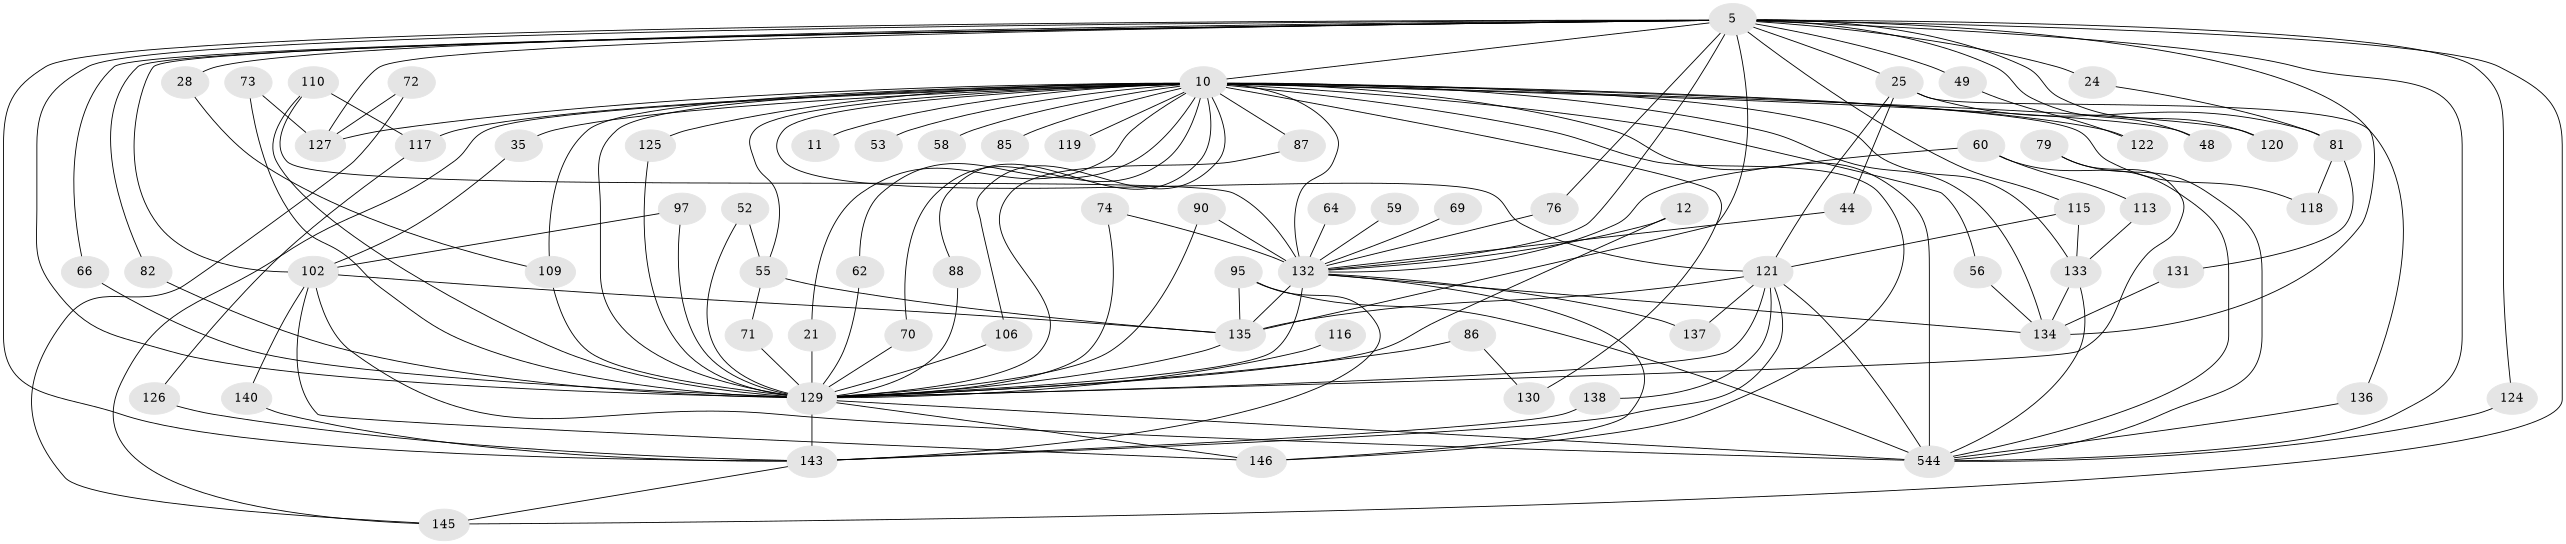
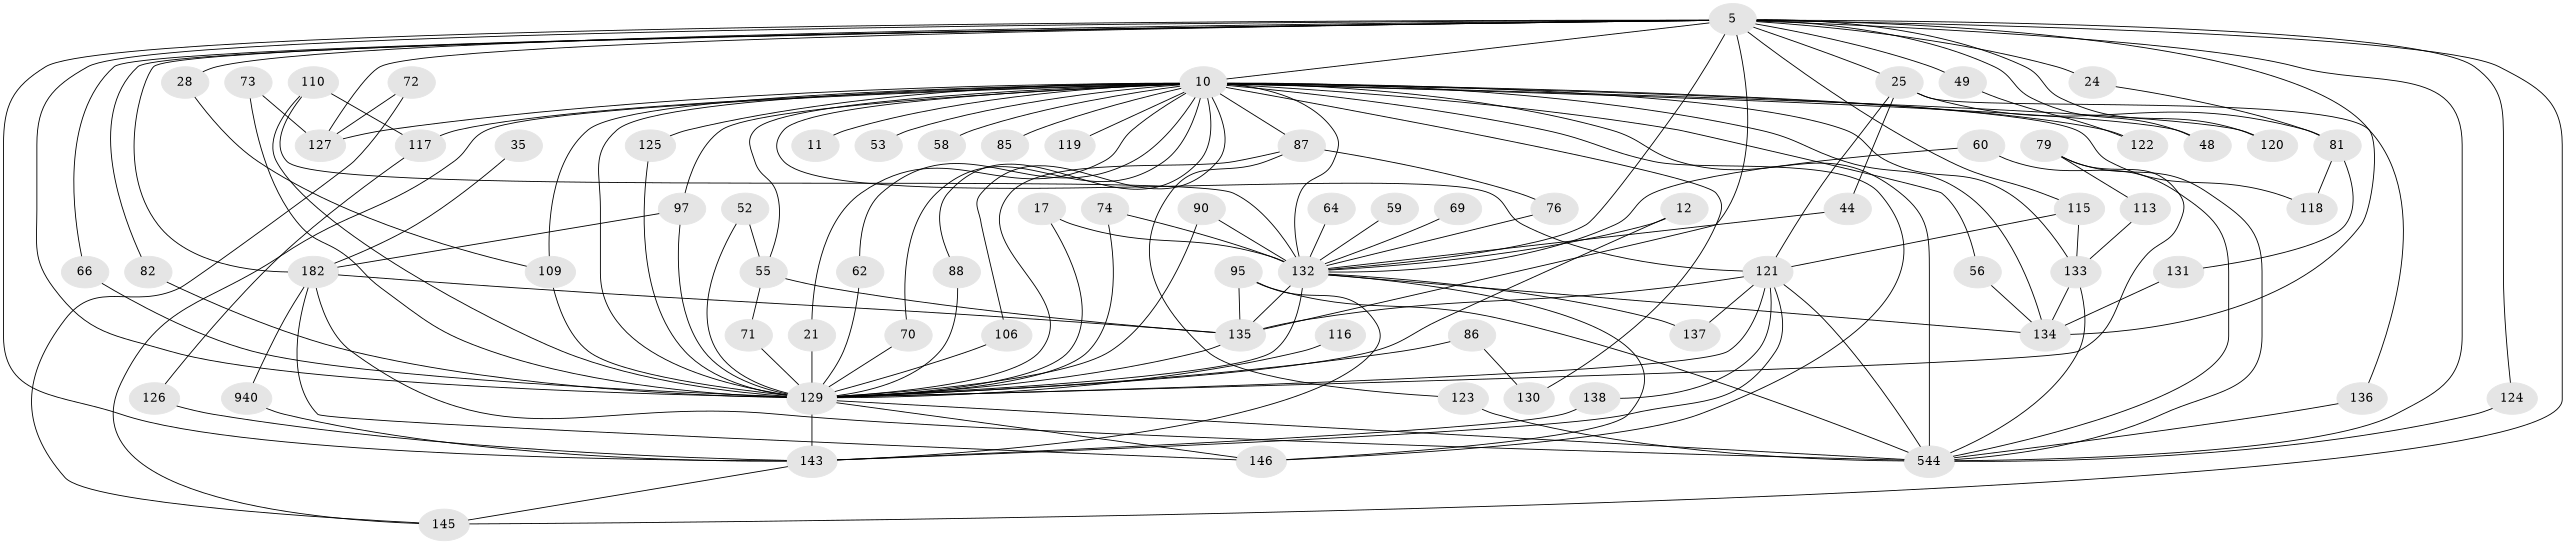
edge "10" -- "35": now "10" -- "97"
edge "5" -- "76": now "87" -- "76"
edge "60" -- "113": now "79" -- "113"
node "17": added
node "102": label "102" -> "182"
node "140": label "140" -> "940"
node "123": added
